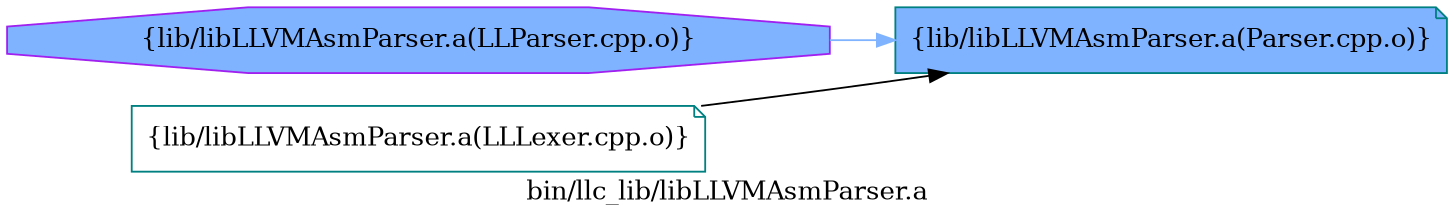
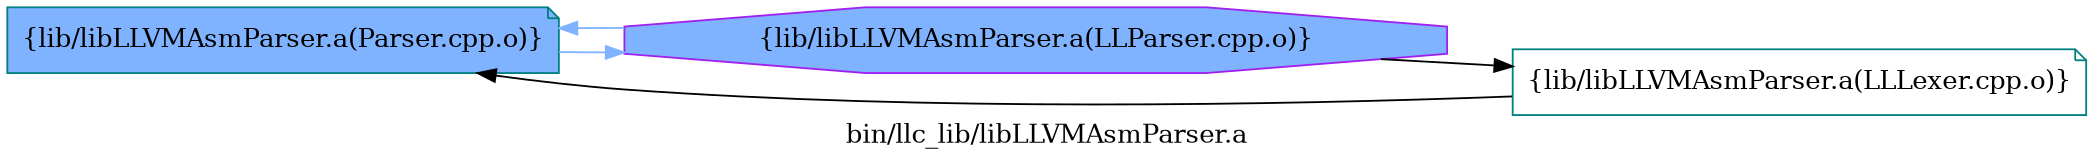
edge "{lib/libLLVMAsmParser.a(Parser.cpp.o)}" -> "{lib/libLLVMAsmParser.a(LLParser.cpp.o)}": added
edge "{lib/libLLVMAsmParser.a(LLParser.cpp.o)}" -> "{lib/libLLVMAsmParser.a(LLLexer.cpp.o)}": added
